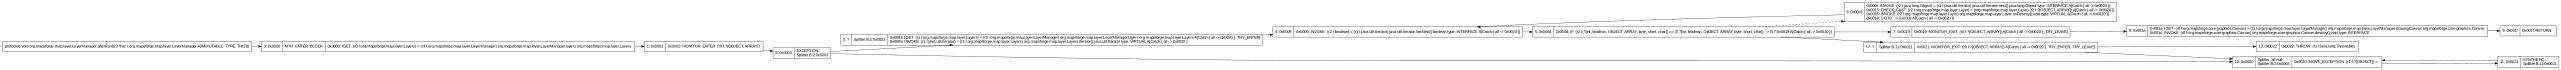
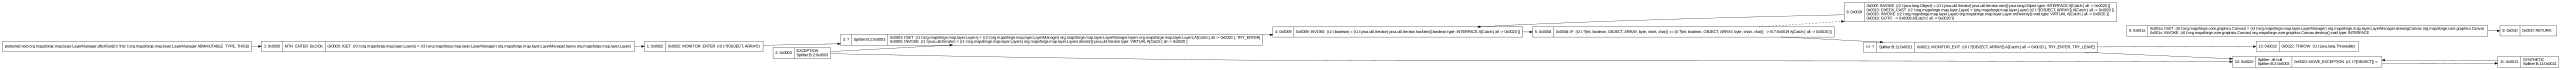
node "7: 0x0019": removed
edge "1: 0x0002" -> "2: 0x0003": now "1: 0x0002" -> "3: ?"
